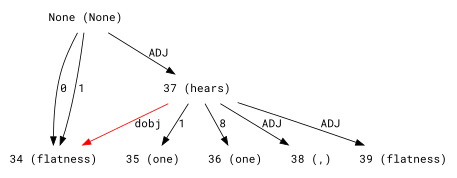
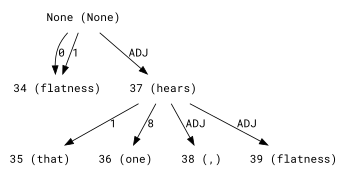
edge "37 (hears)" -> "34 (flatness)": removed, label "dobj"
node "35 (one)": label "35 (one)" -> "35 (that)"
